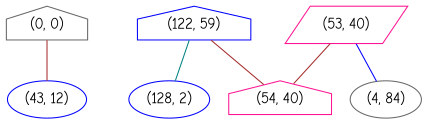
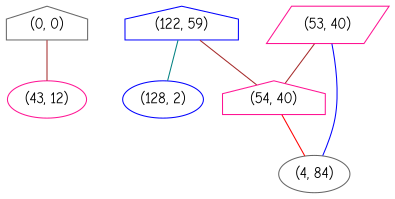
node "(43, 12)": color blue -> deeppink
edge "(54, 40)" -- "(4, 84)": added
